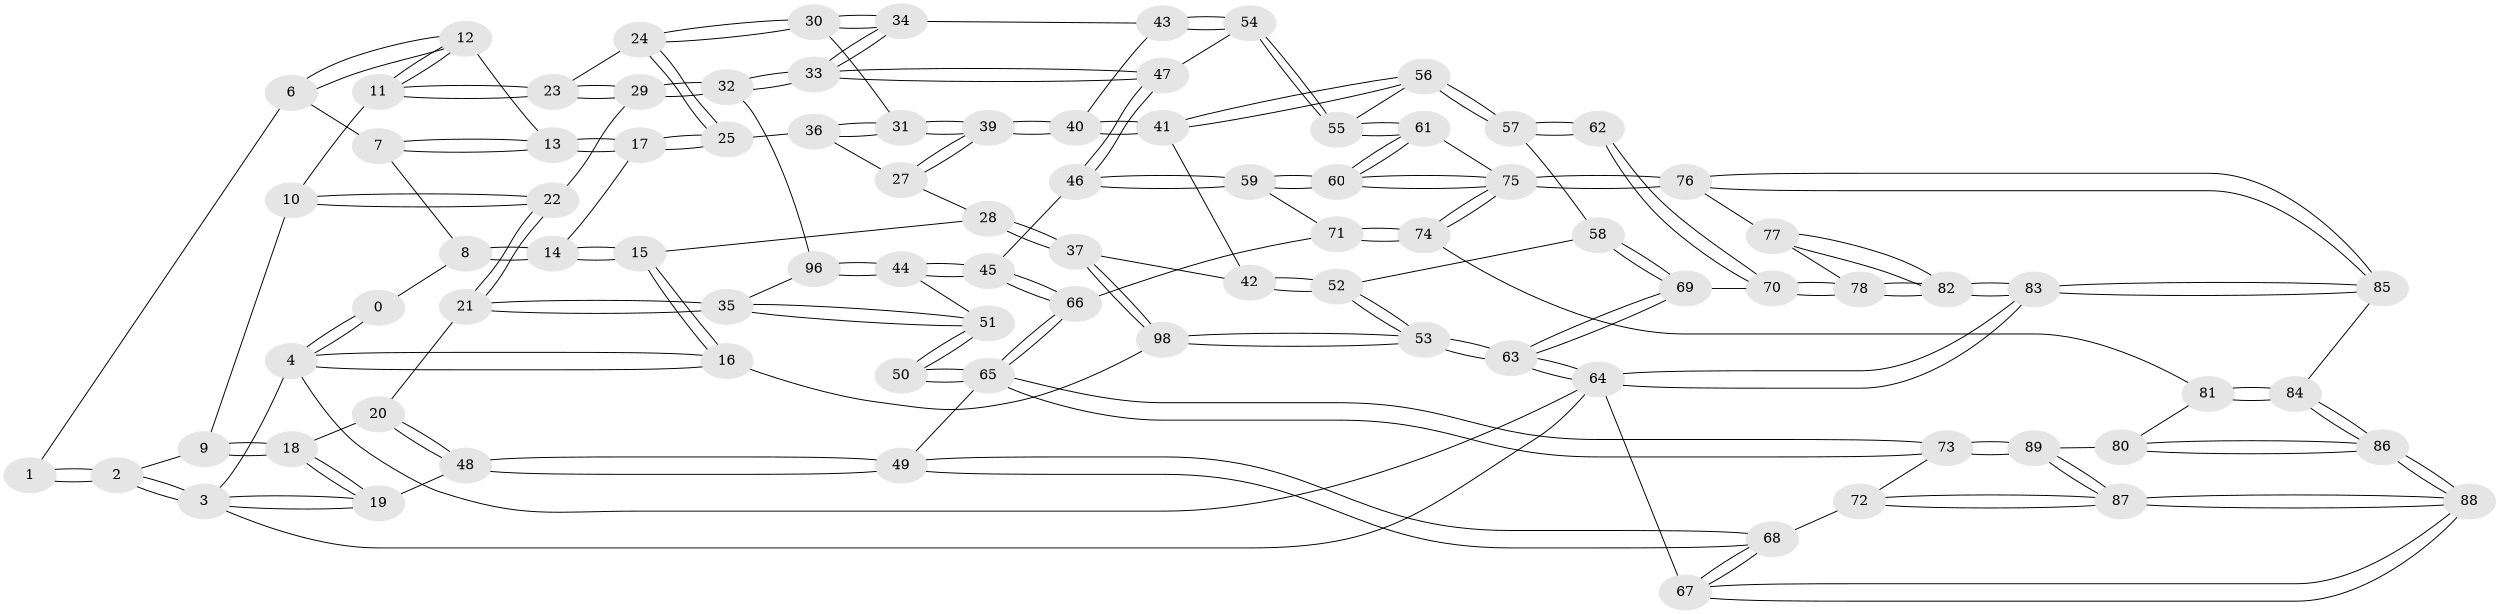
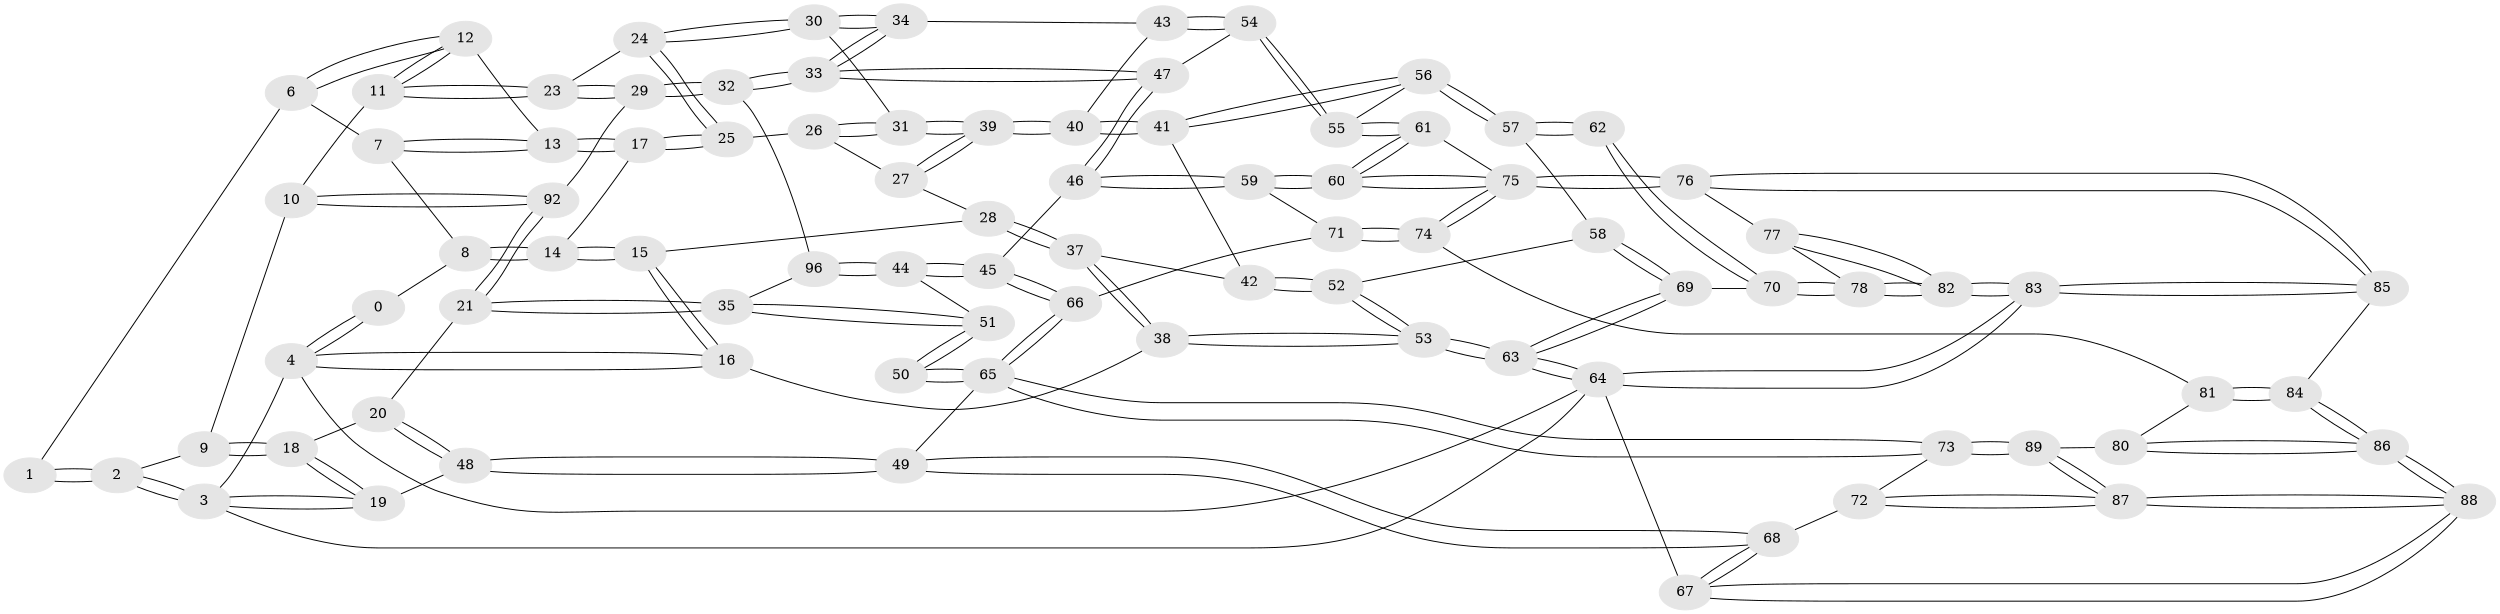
node "36": label "36" -> "26"
node "22": label "22" -> "92"
node "98": label "98" -> "38"
